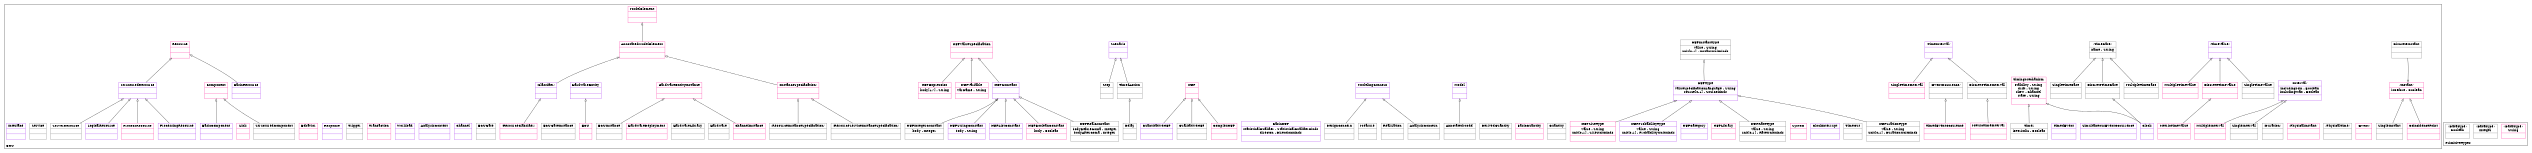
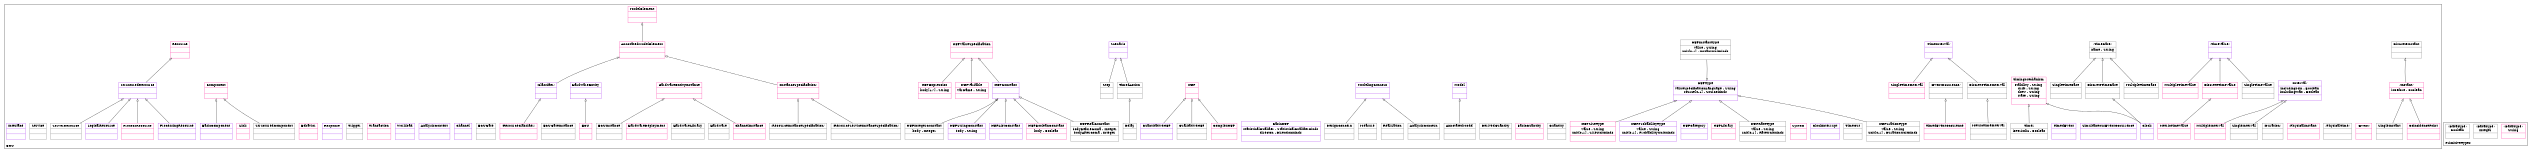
edge "DiscreteInstant" -> "/Instant/": reversed
edge "NFPType" -> "NFPInstantType": reversed
node "BasicResource": removed
node "TimingMechanism": text "skew : Channel" -> "skew : String"
node "MetricTimeInterval": color deeppink -> gray40
